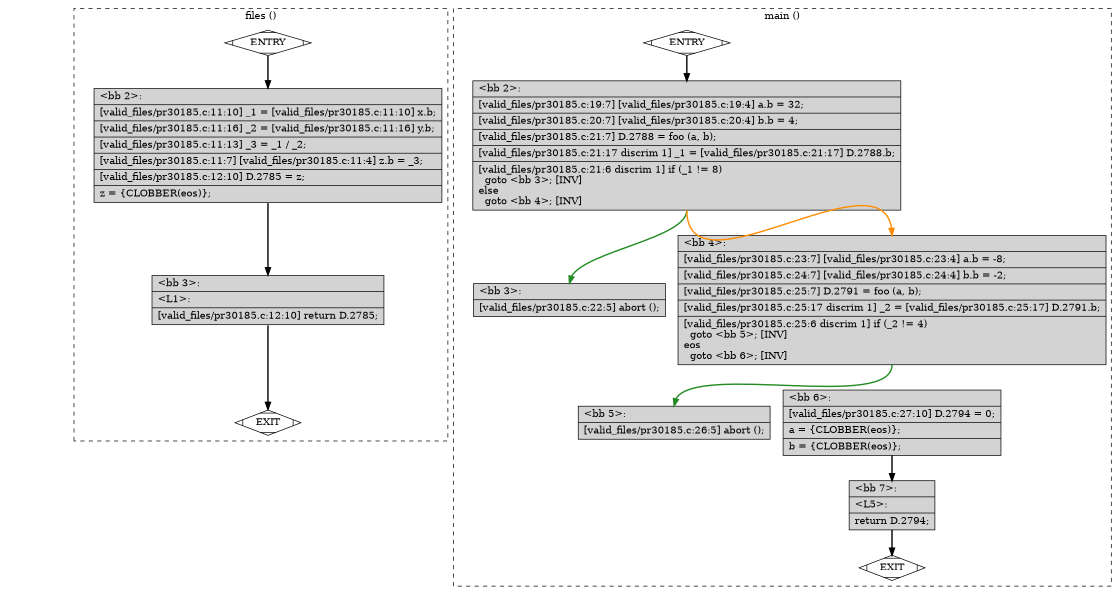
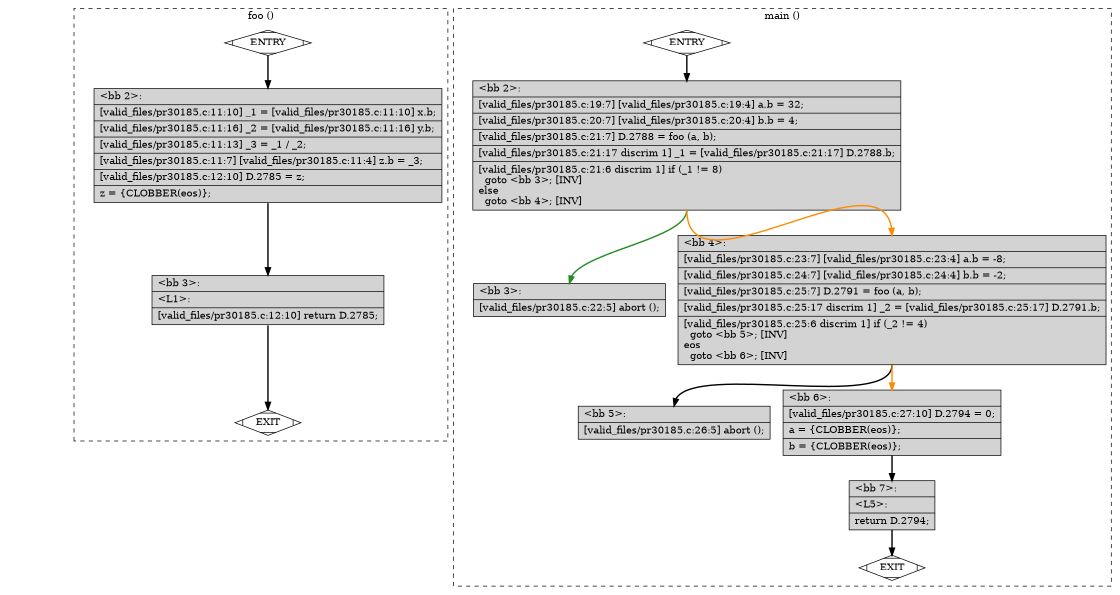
cluster "files ()": label "files ()" -> "foo ()"
edge "<bb 4>:" -> "<bb 6>:": added
edge "<bb 4>:" -> "<bb 5>:": color forestgreen -> black
